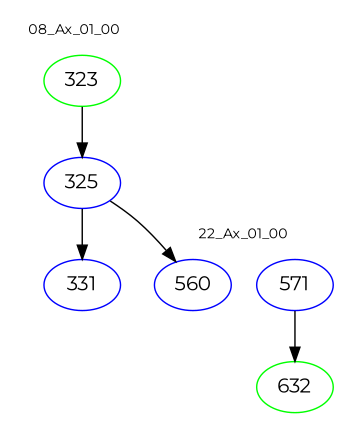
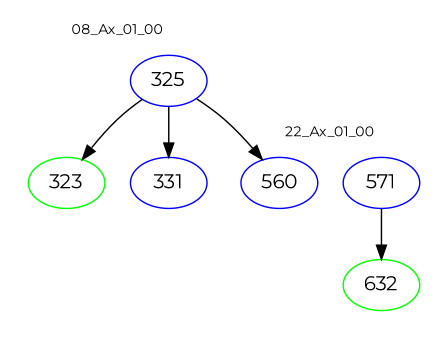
edge "323" -> "325": reversed
